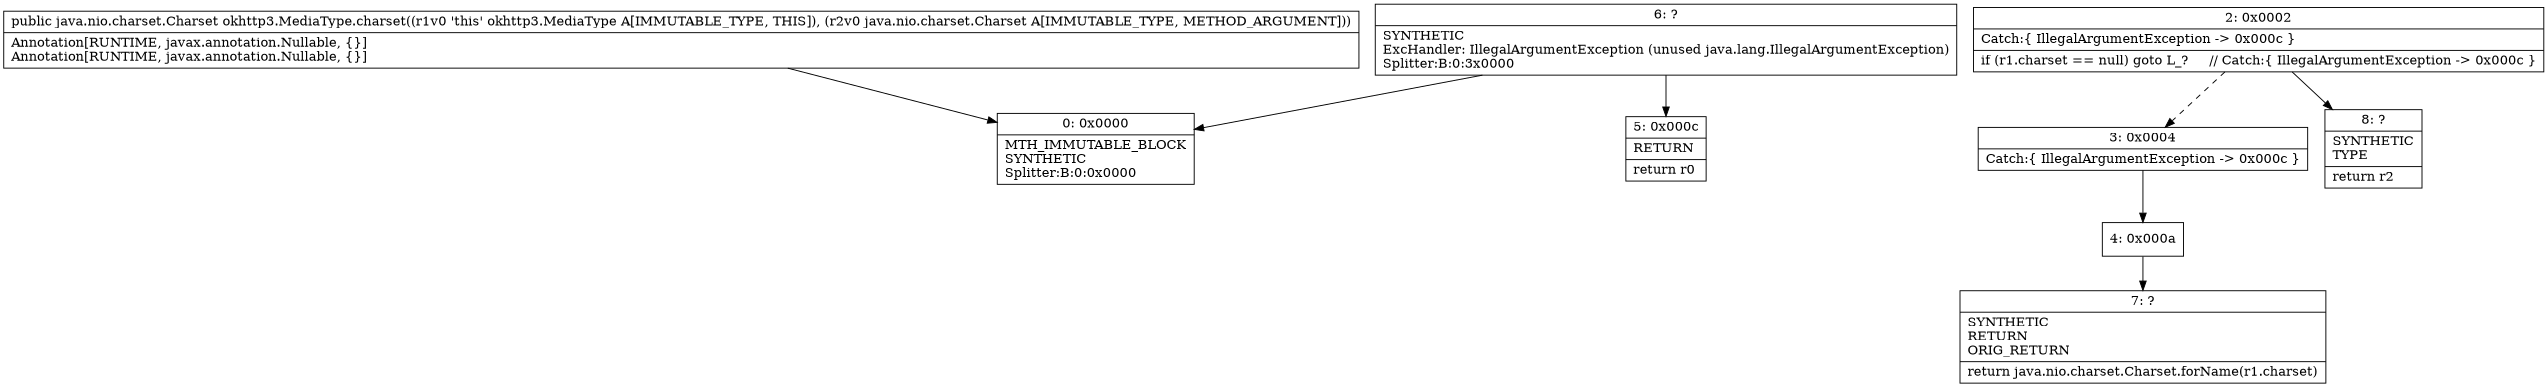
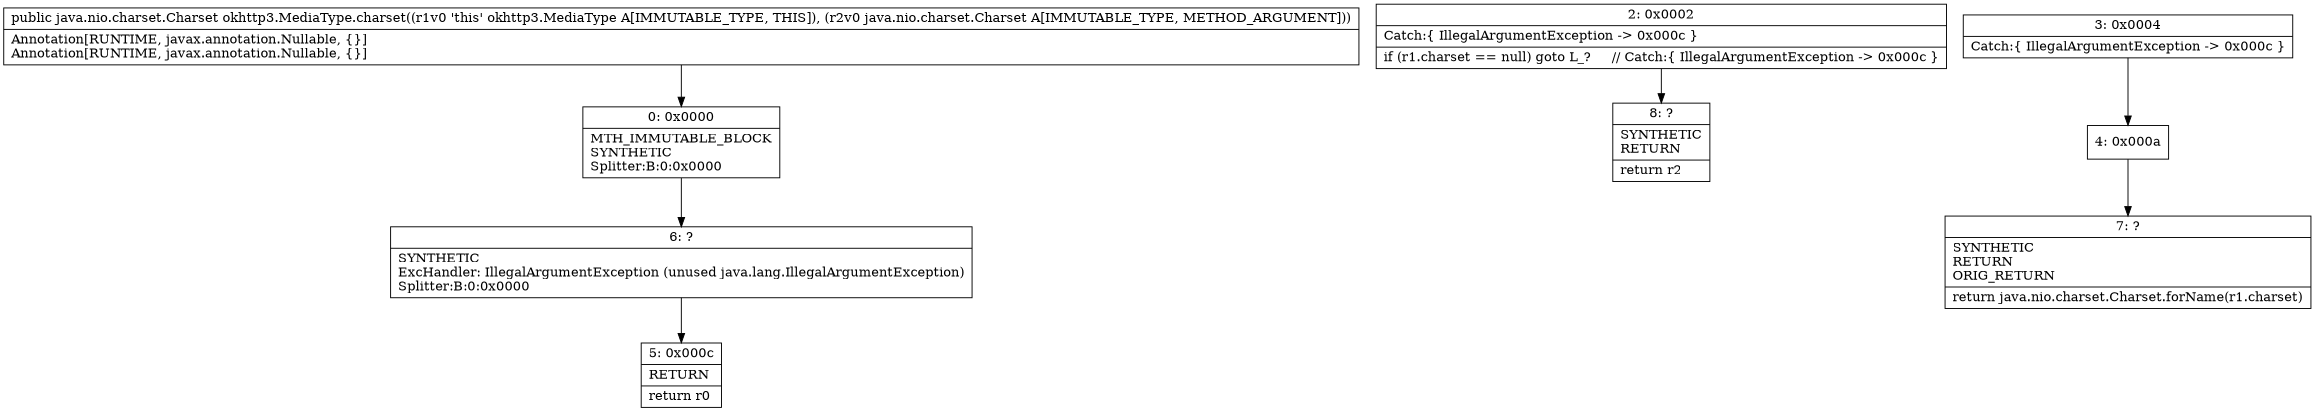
node "6: ?": text "Splitter:B:0:3x0000" -> "Splitter:B:0:0x0000"
edge "2: 0x0002" -> "3: 0x0004": removed
edge "6: ?" -> "0: 0x0000": reversed
node "8: ?": text "TYPE" -> "RETURN"
